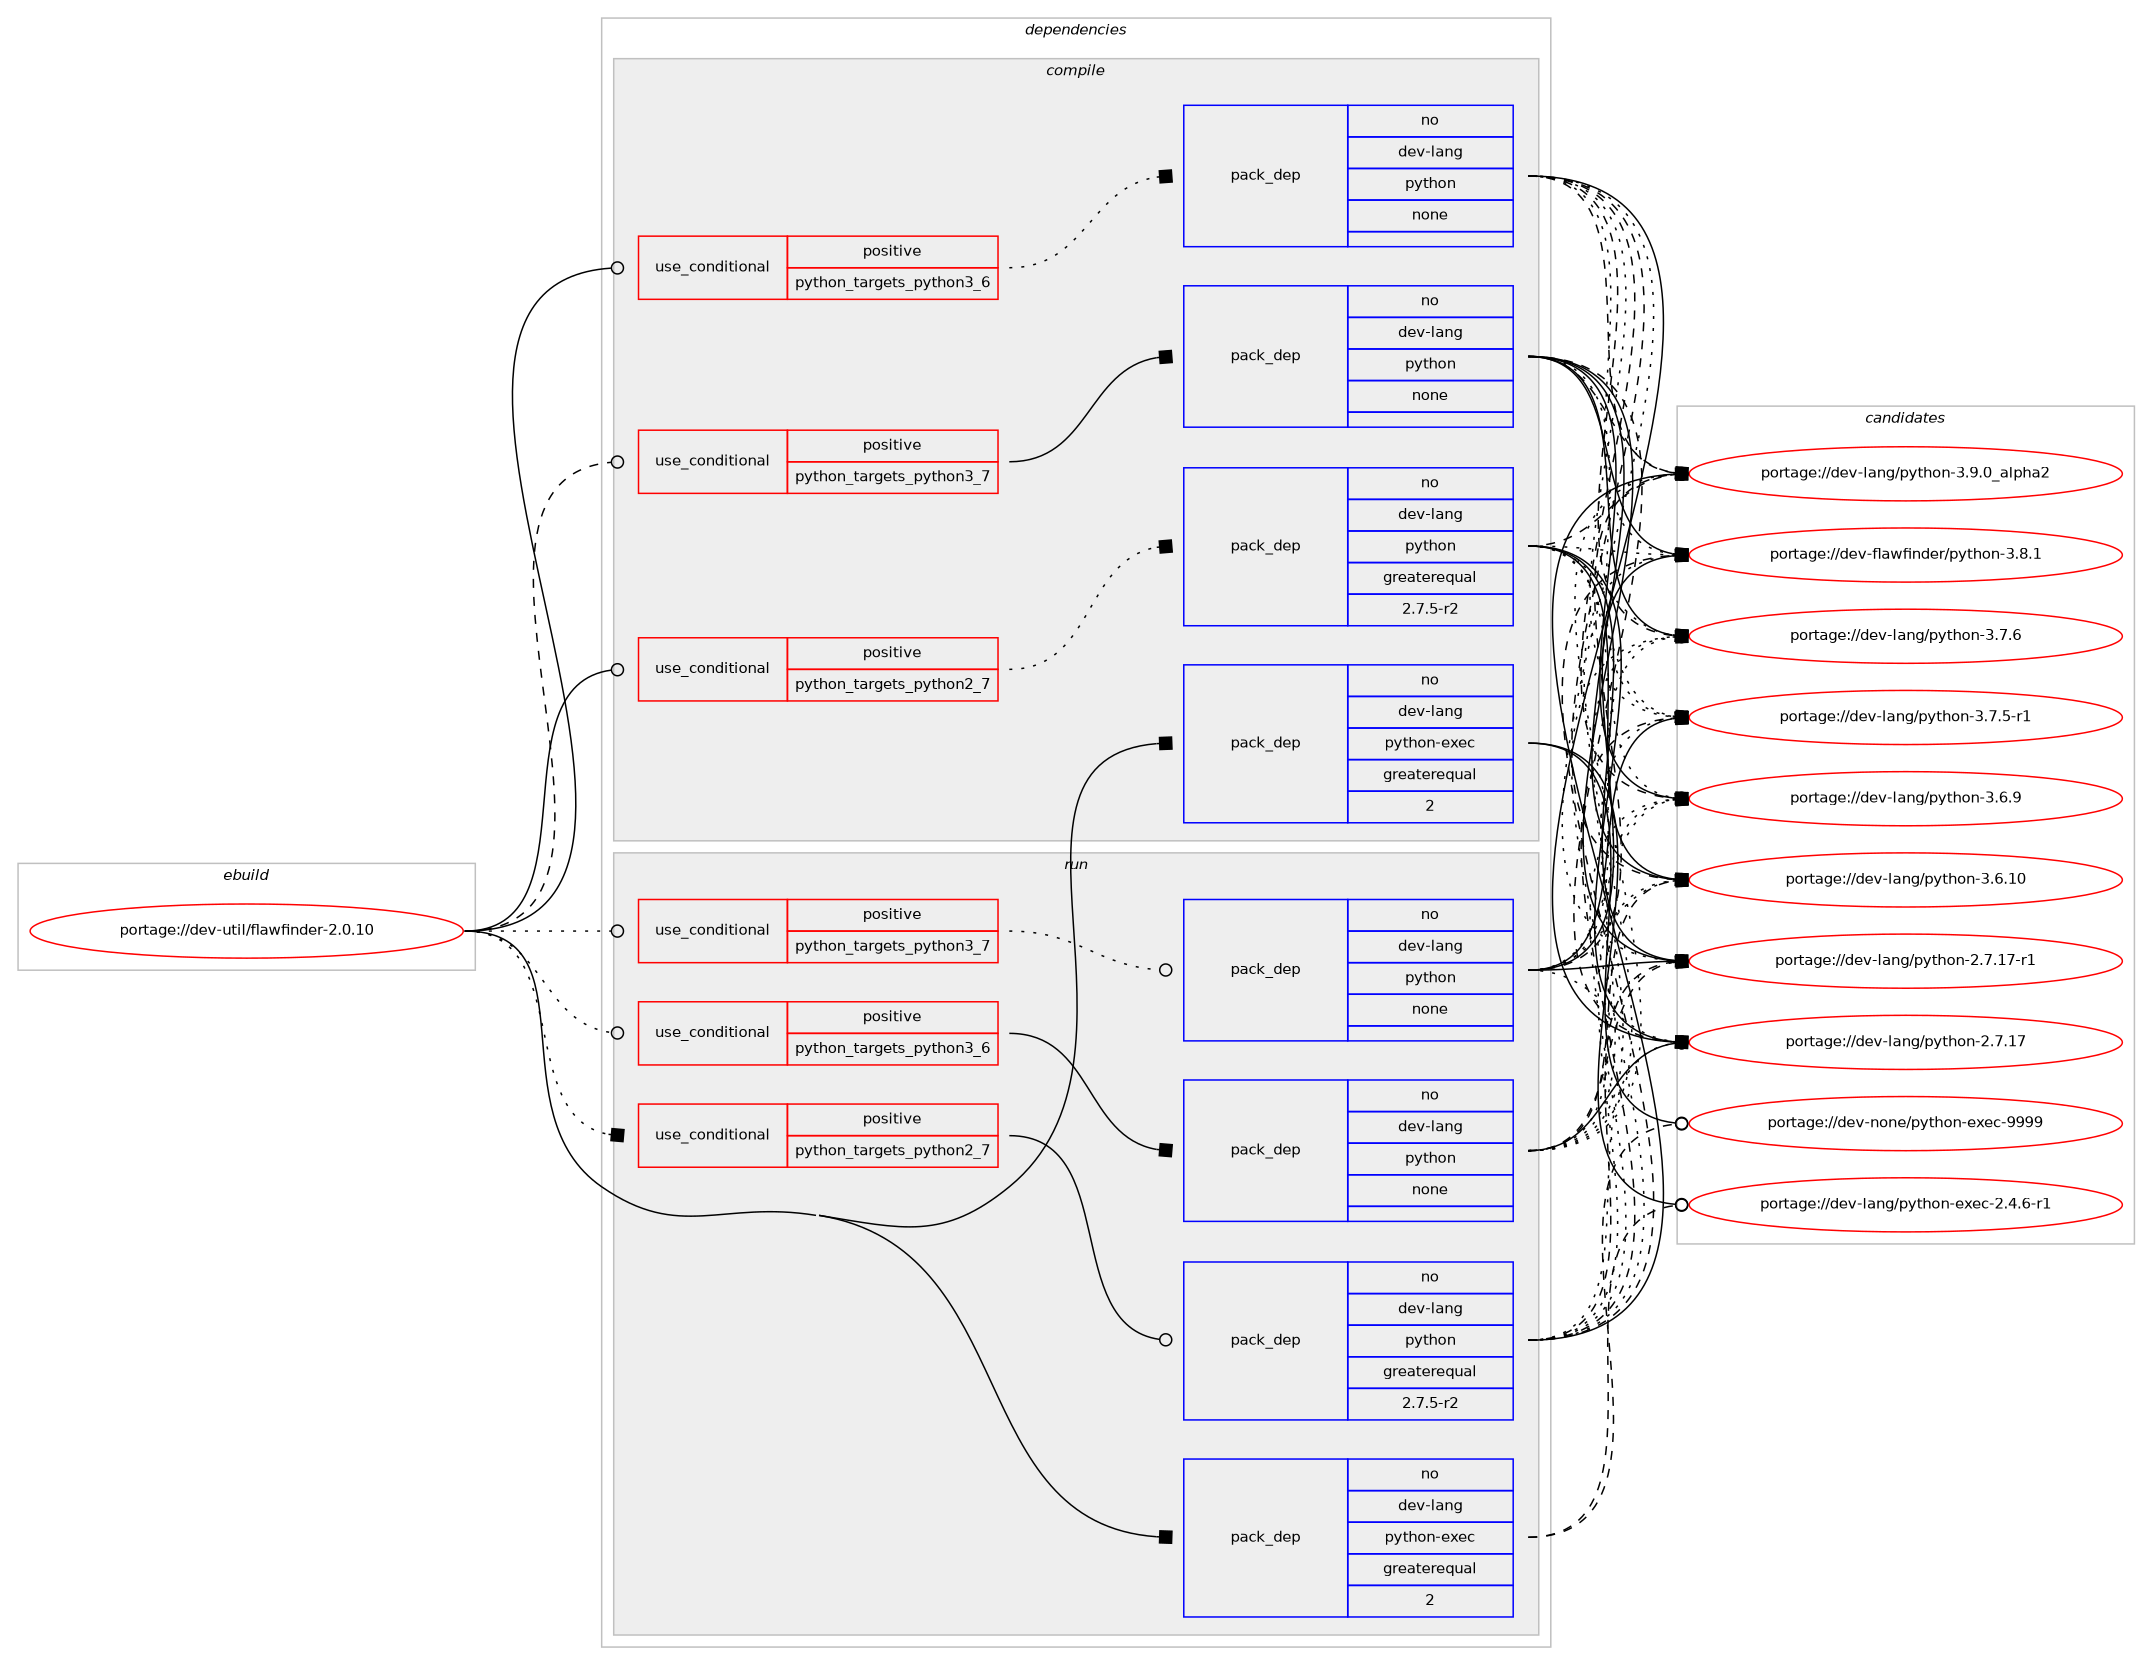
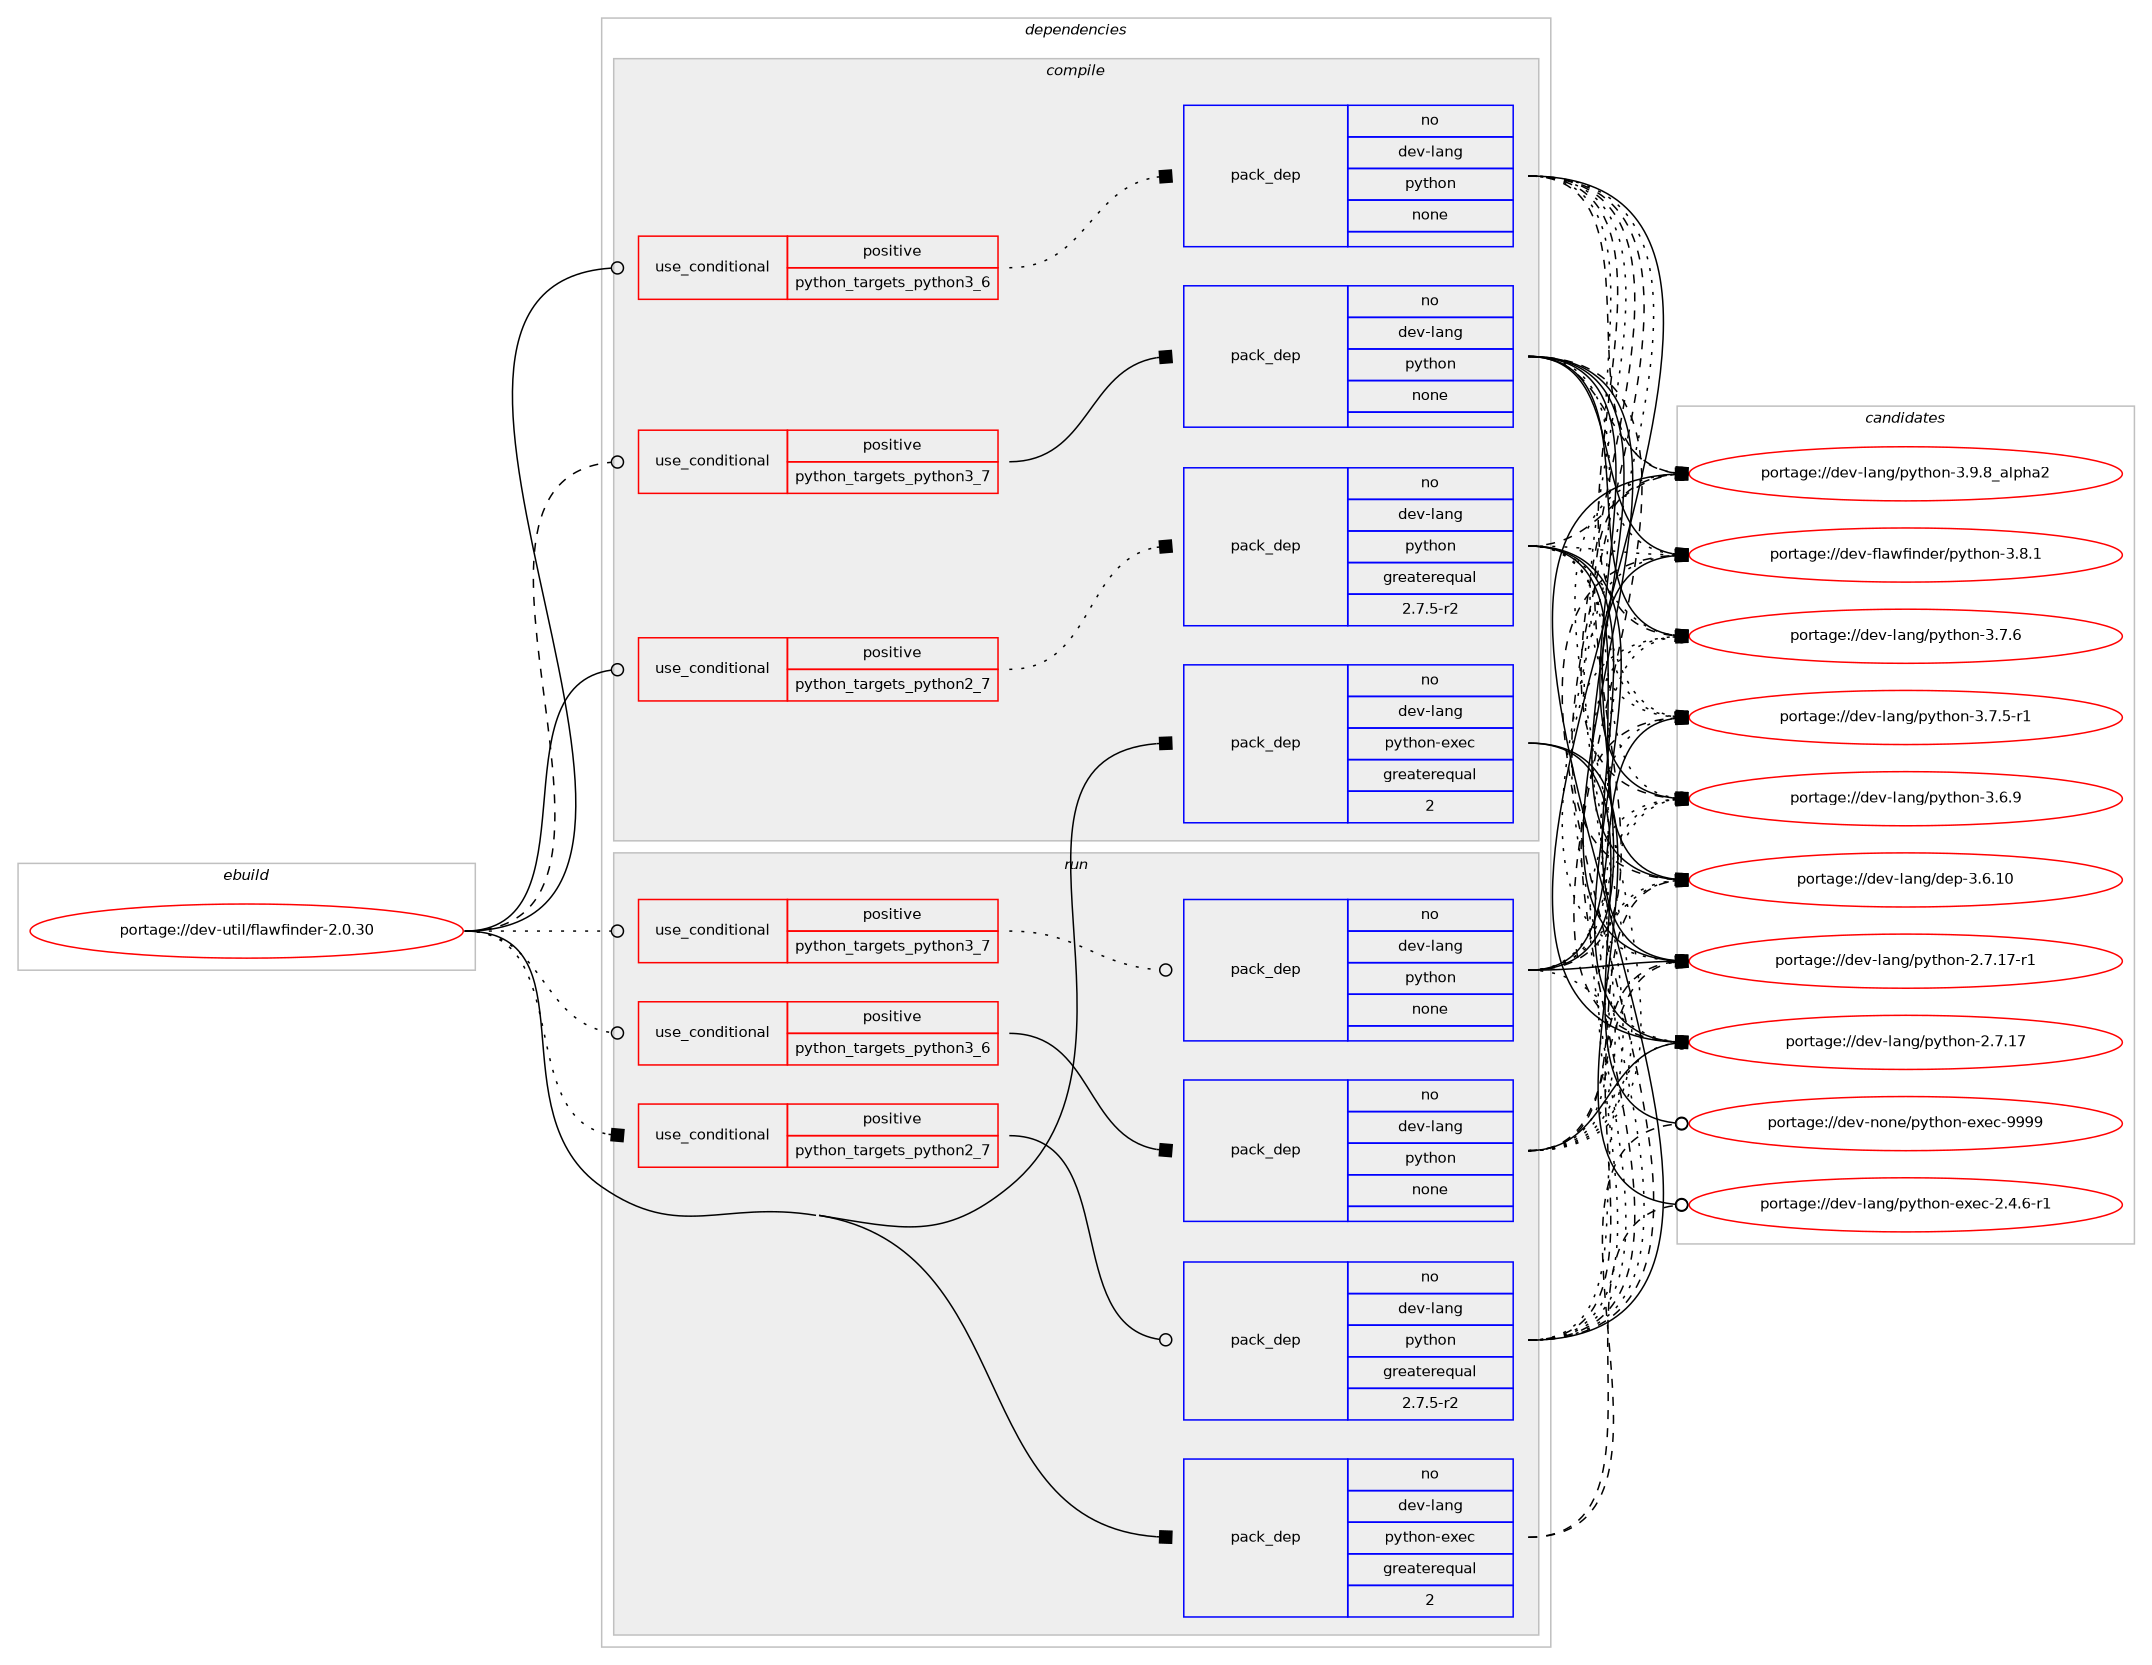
node "portage://dev-lang/python-3.9.0_alpha2": label "portage://dev-lang/python-3.9.0_alpha2" -> "portage://dev-lang/python-3.9.8_alpha2"
node "portage://dev-lang/python-3.6.10": label "portage://dev-lang/python-3.6.10" -> "portage://dev-lang/dep-3.6.10"
node "portage://dev-util/flawfinder-2.0.10": label "portage://dev-util/flawfinder-2.0.10" -> "portage://dev-util/flawfinder-2.0.30"
